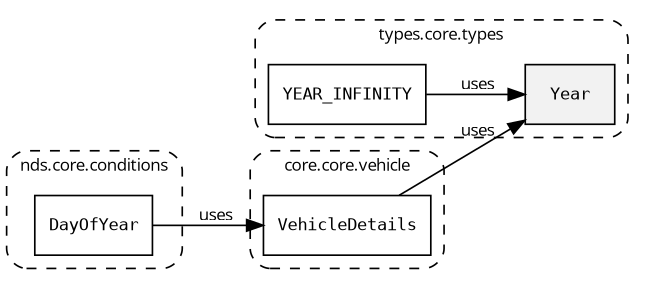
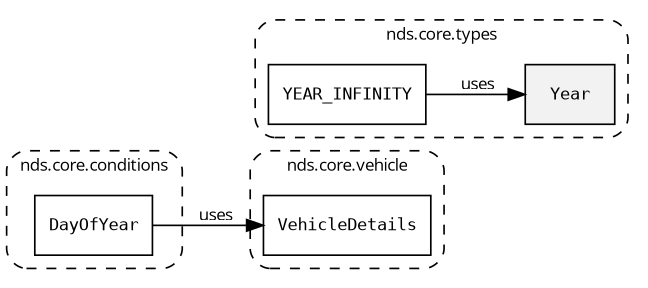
cluster "types.core.types": label "types.core.types" -> "nds.core.types"
edge "VehicleDetails" -> "Year": removed, label "uses"
cluster "core.core.vehicle": label "core.core.vehicle" -> "nds.core.vehicle"
